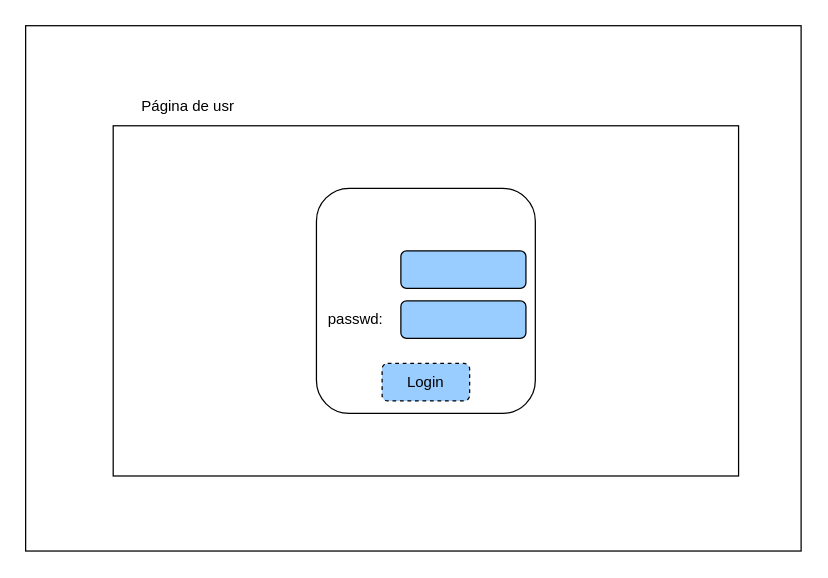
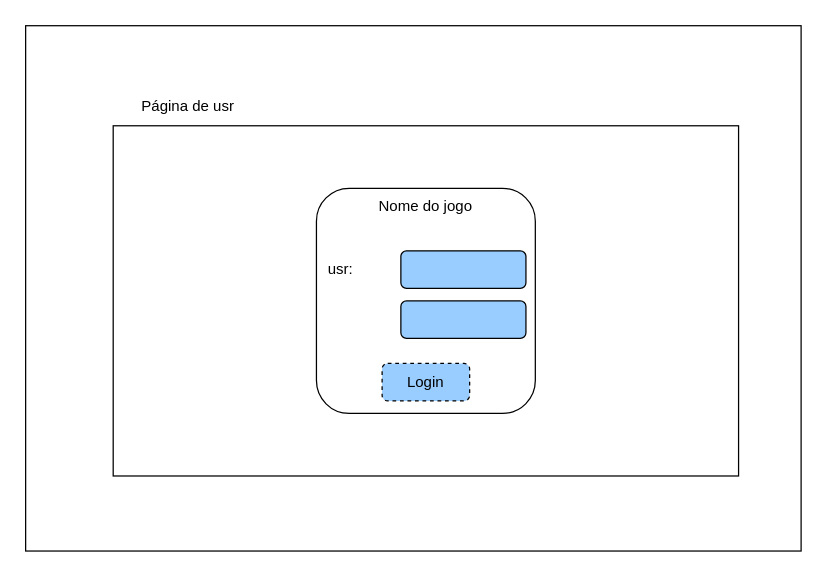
node "Nome do jogo": added
node "usr:": added
node "passwd:": removed
